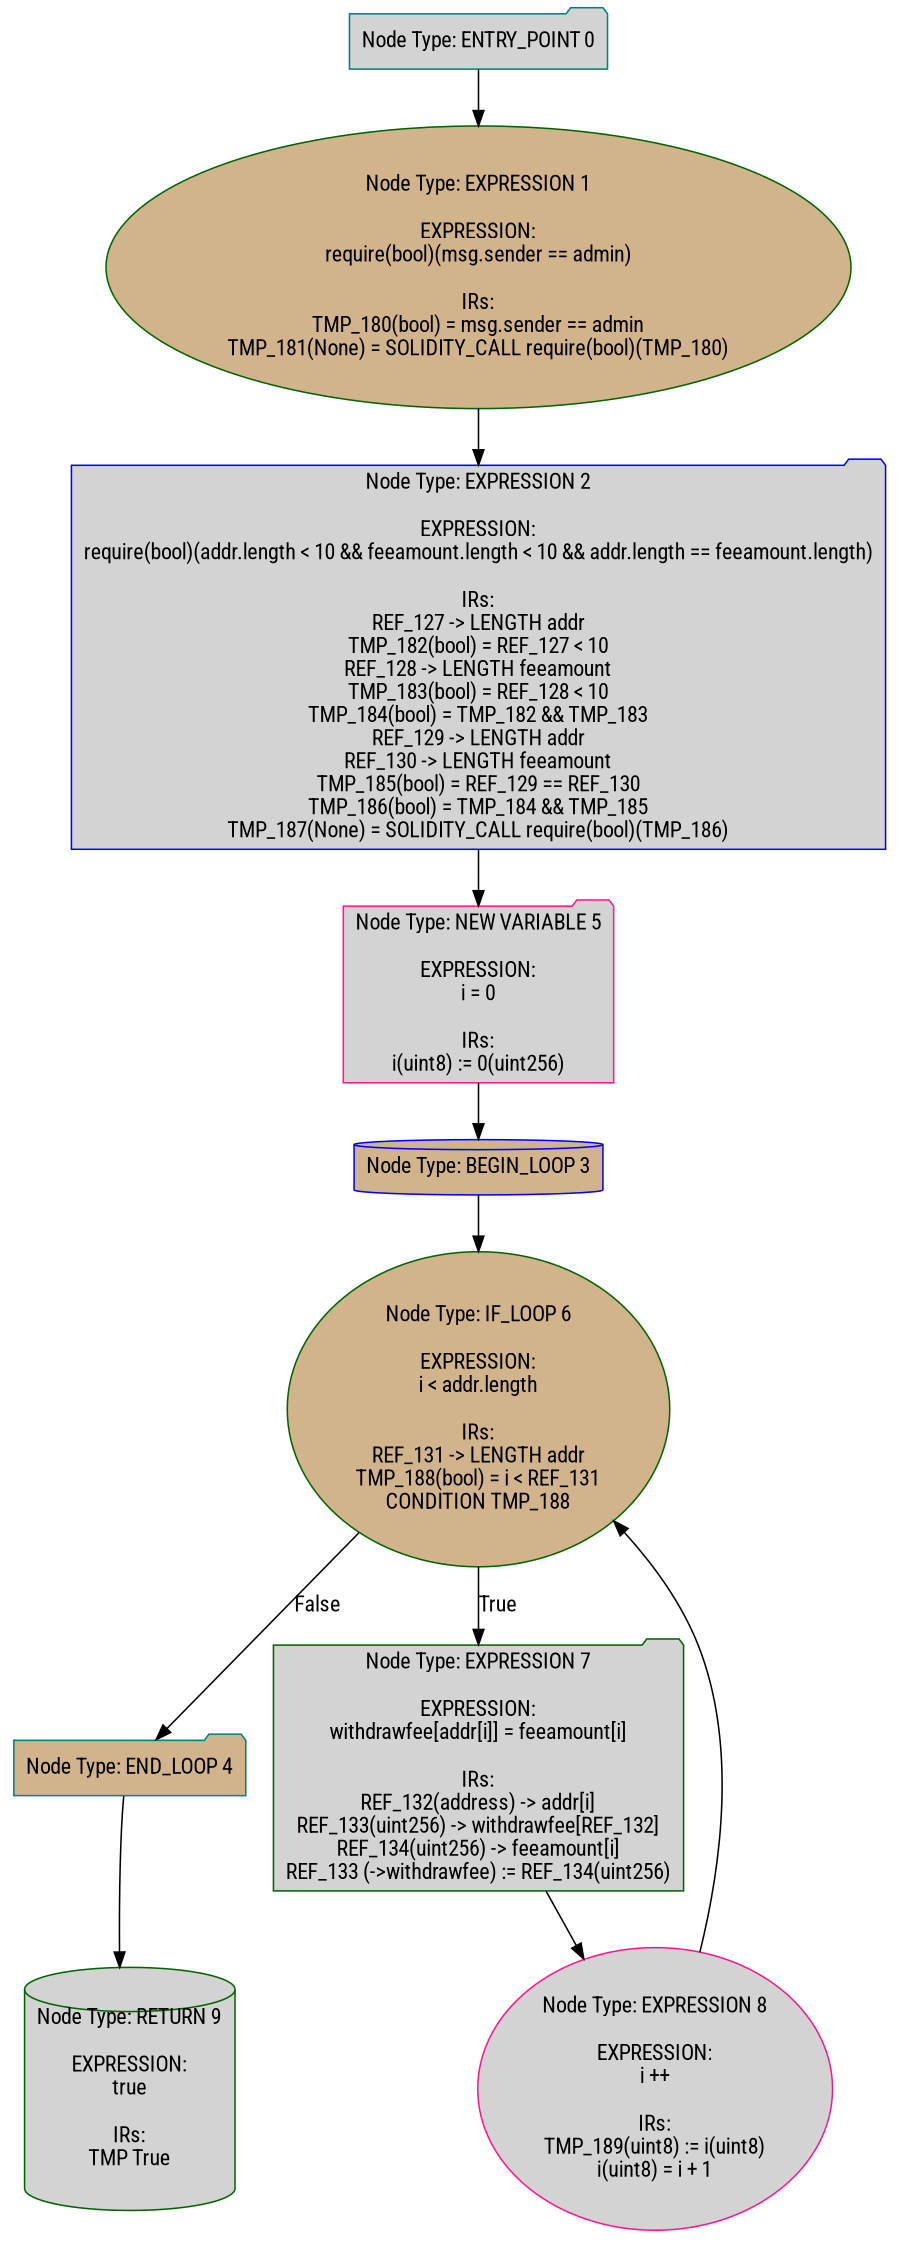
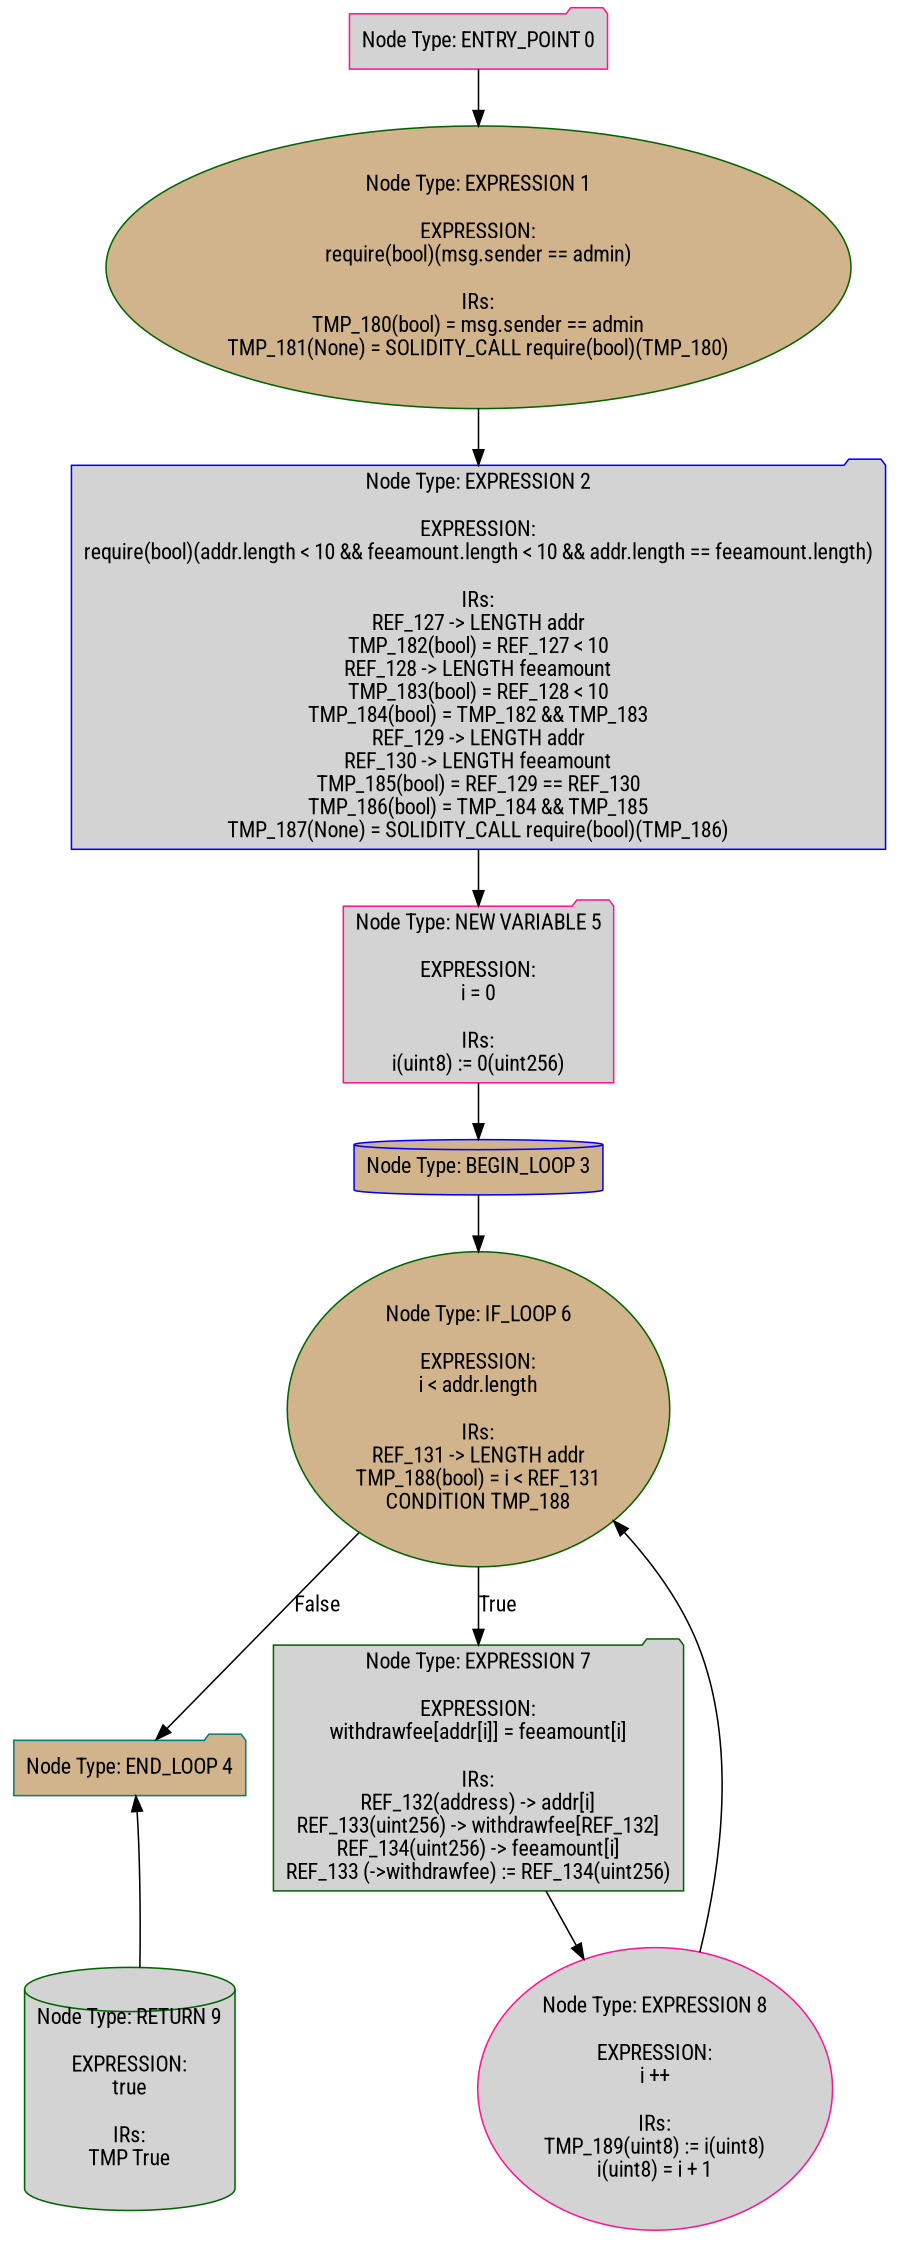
node "Node Type: ENTRY_POINT 0": color teal -> deeppink
edge "Node Type: END_LOOP 4" -> "Node Type: RETURN 9 EXPRESSION: true IRs: TMP True": reversed
